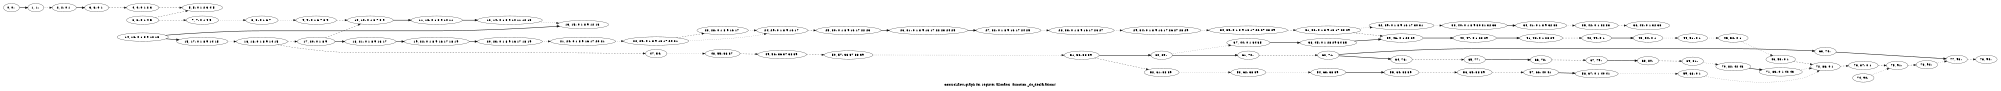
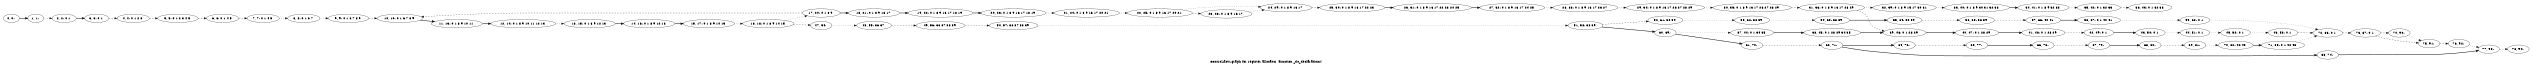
edge "6, 6: 0 1 4 5" -> "5, 5: 0 1 2 3 4 5": reversed
node "32, 39: 0 1 8 9 16 17 30 31": label "32, 39: 0 1 8 9 16 17 30 31" -> "32, 39: 0 1 8 9 15 17 30 31"
edge "14, 16: 0 1 8 9 12 13" -> "13, 15: 0 1 8 9 12 13": reversed
edge "73, 87: 0 1" -> "74, 90:": added
edge "16, 18: 0 1 8 9 14 15" -> "17, 20: 0 1 8 9": style dashed -> dotted
